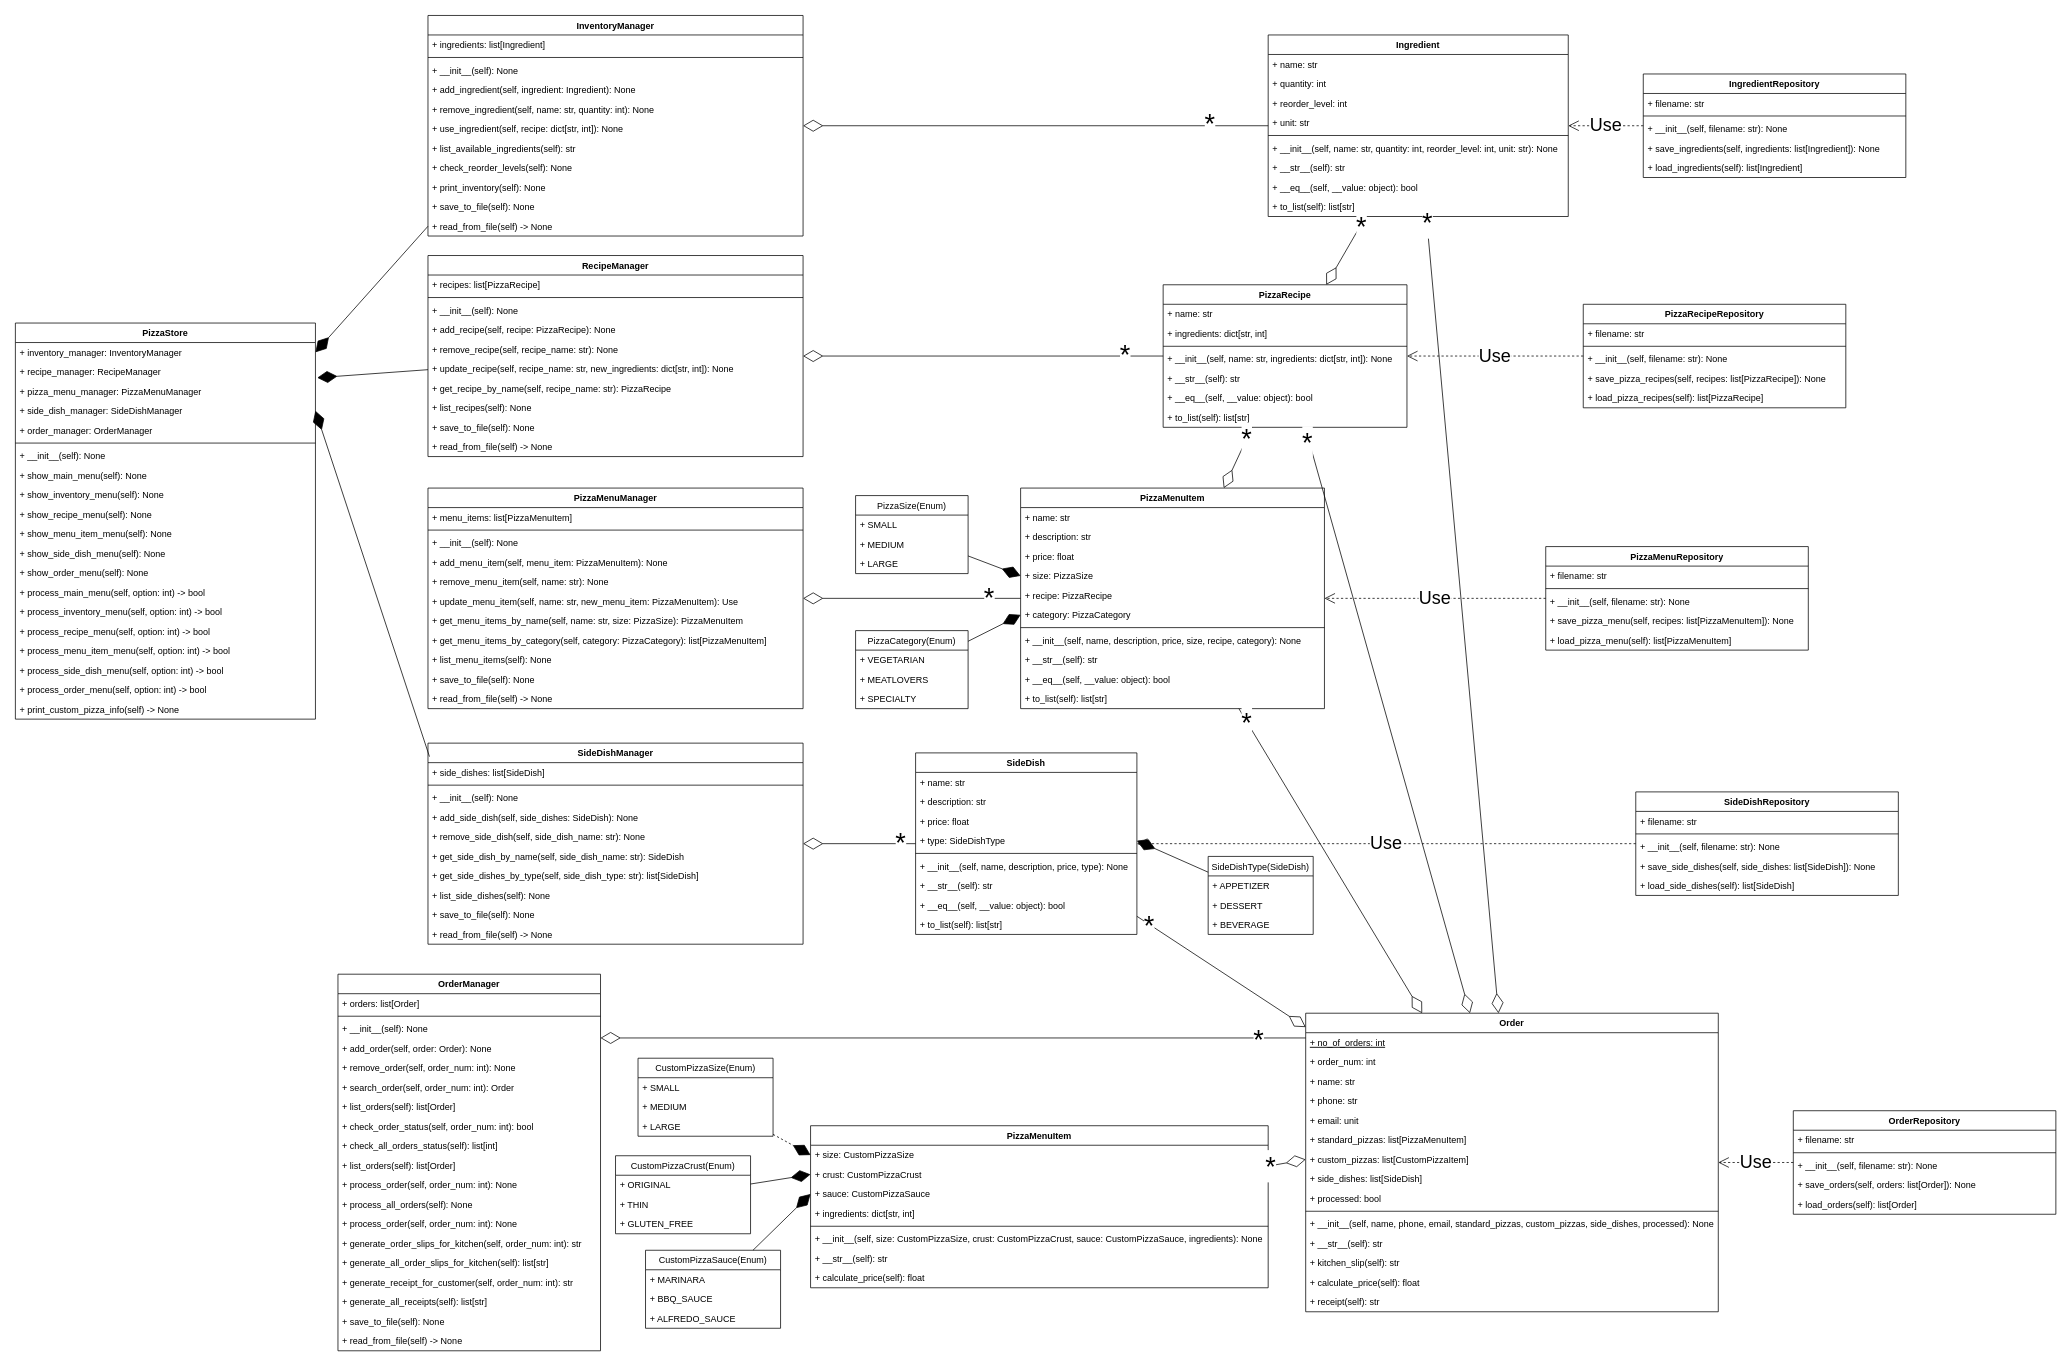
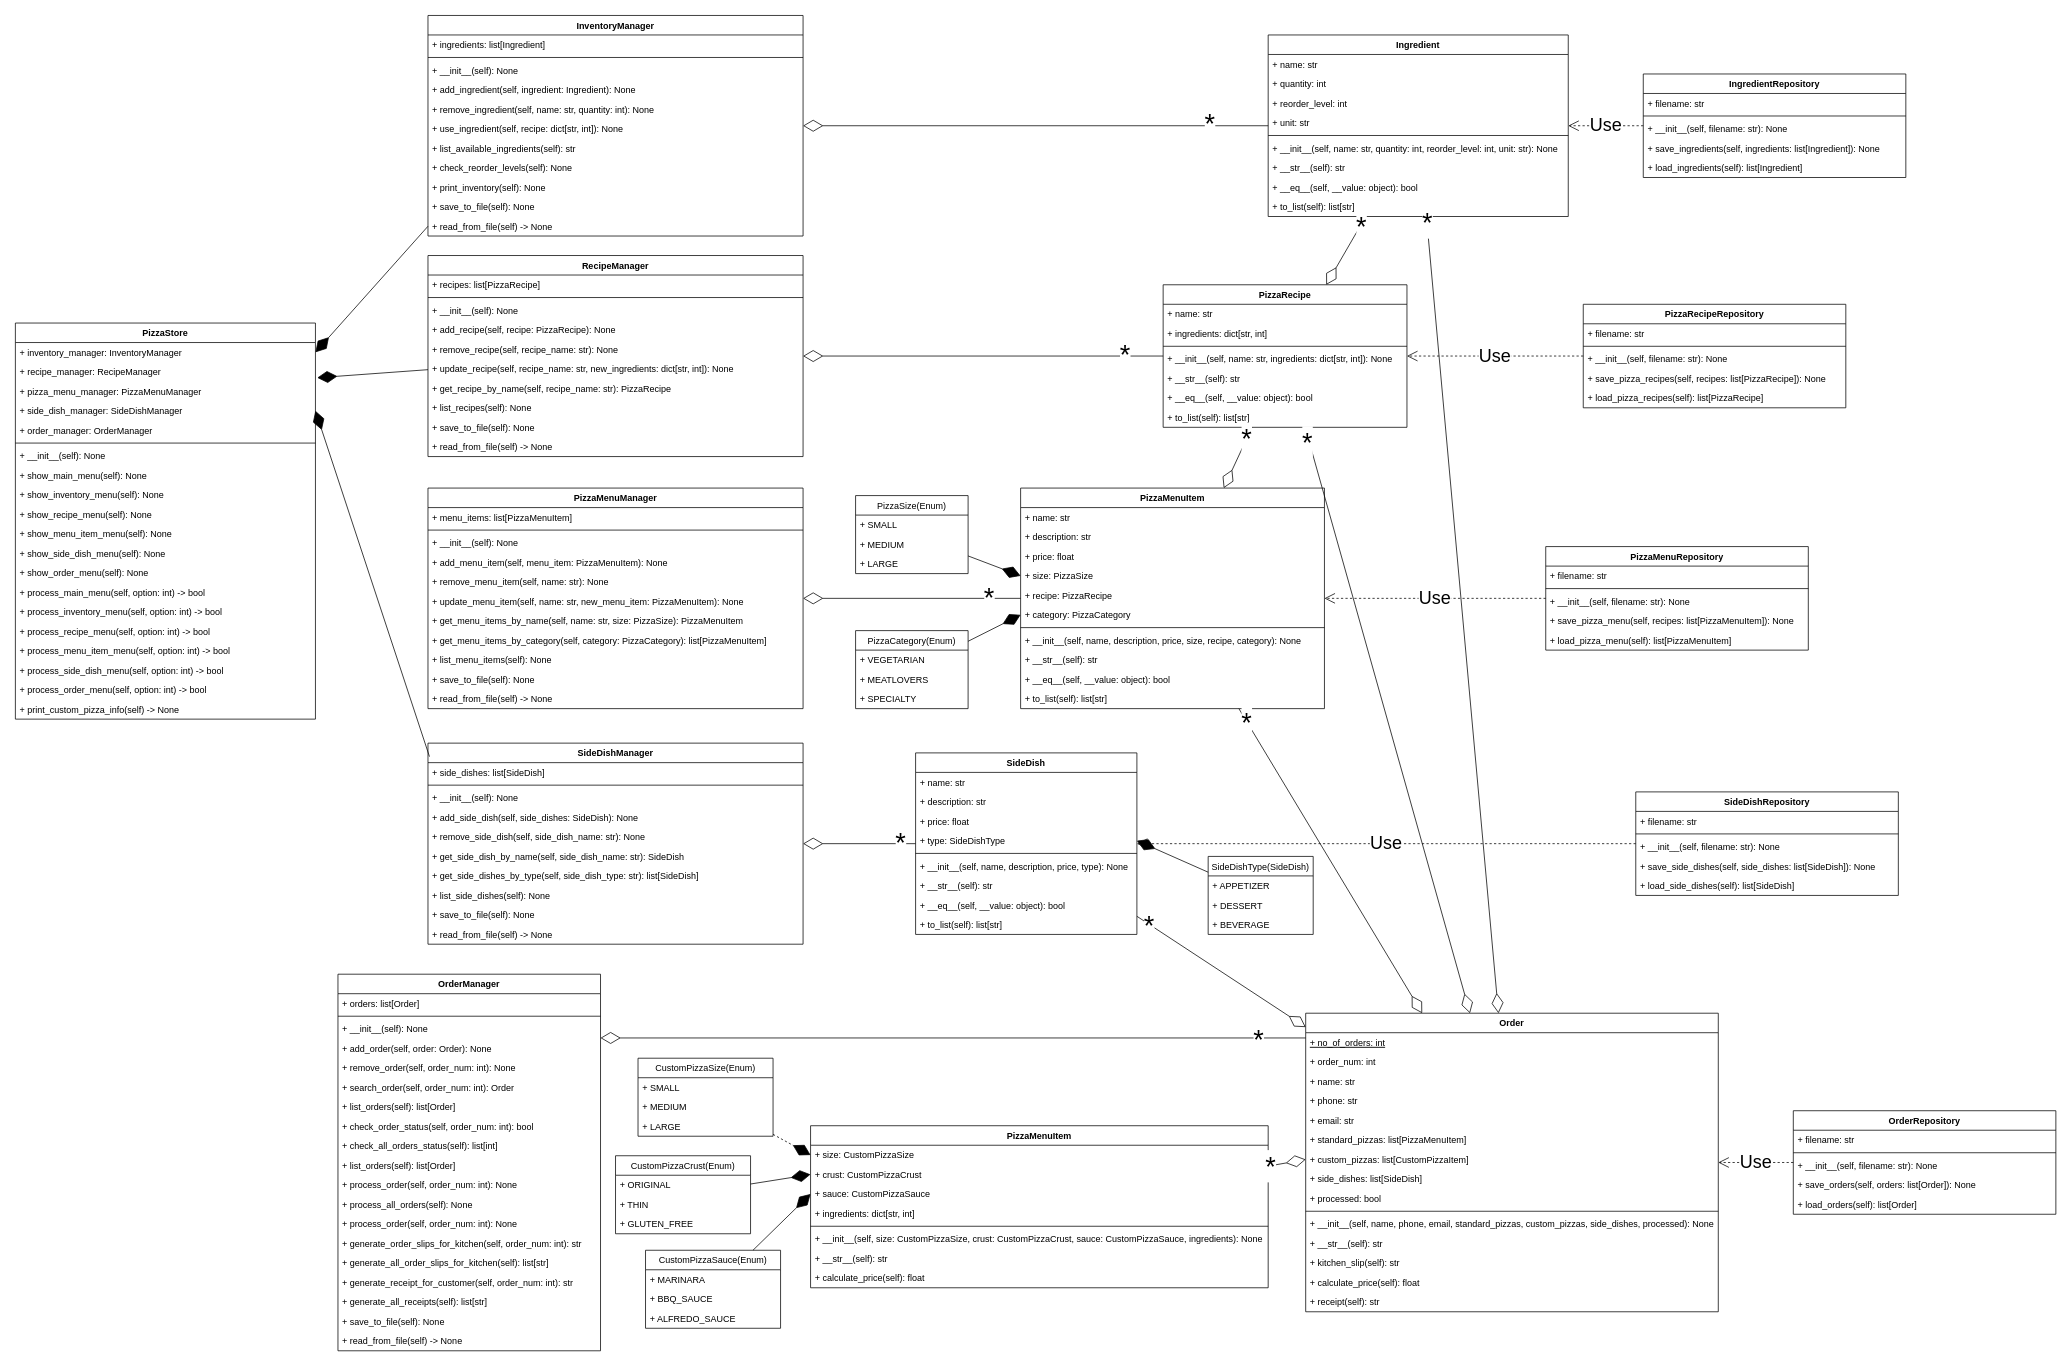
node "+ update_menu_item(self, name: str, new_menu_item: PizzaMenuItem): Use": label "+ update_menu_item(self, name: str, new_menu_item: PizzaMenuItem): Use" -> "+ update_menu_item(self, name: str, new_menu_item: PizzaMenuItem): None"
node "+ email: unit": label "+ email: unit" -> "+ email: str"
